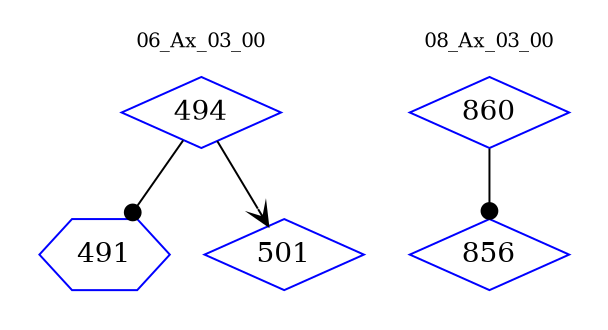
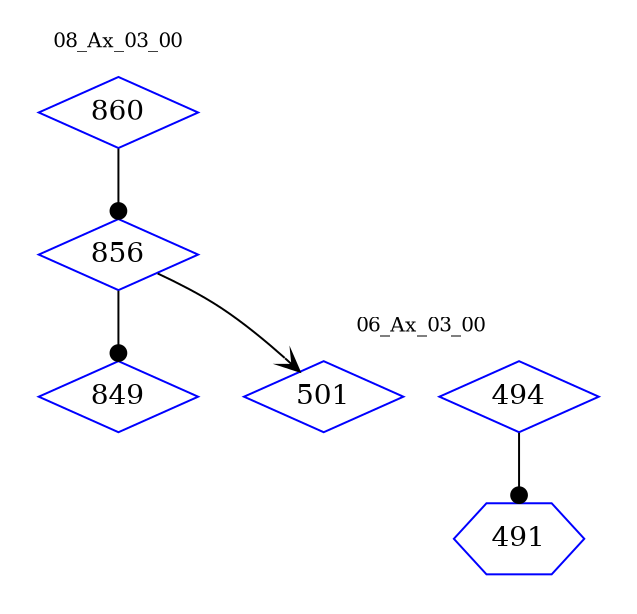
edge "494" -> "501": now "856" -> "501"
node "849": added
